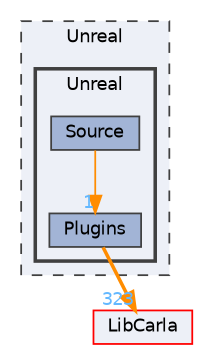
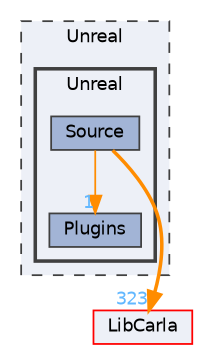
edge "Plugins" -> "LibCarla": now "Source" -> "LibCarla"
